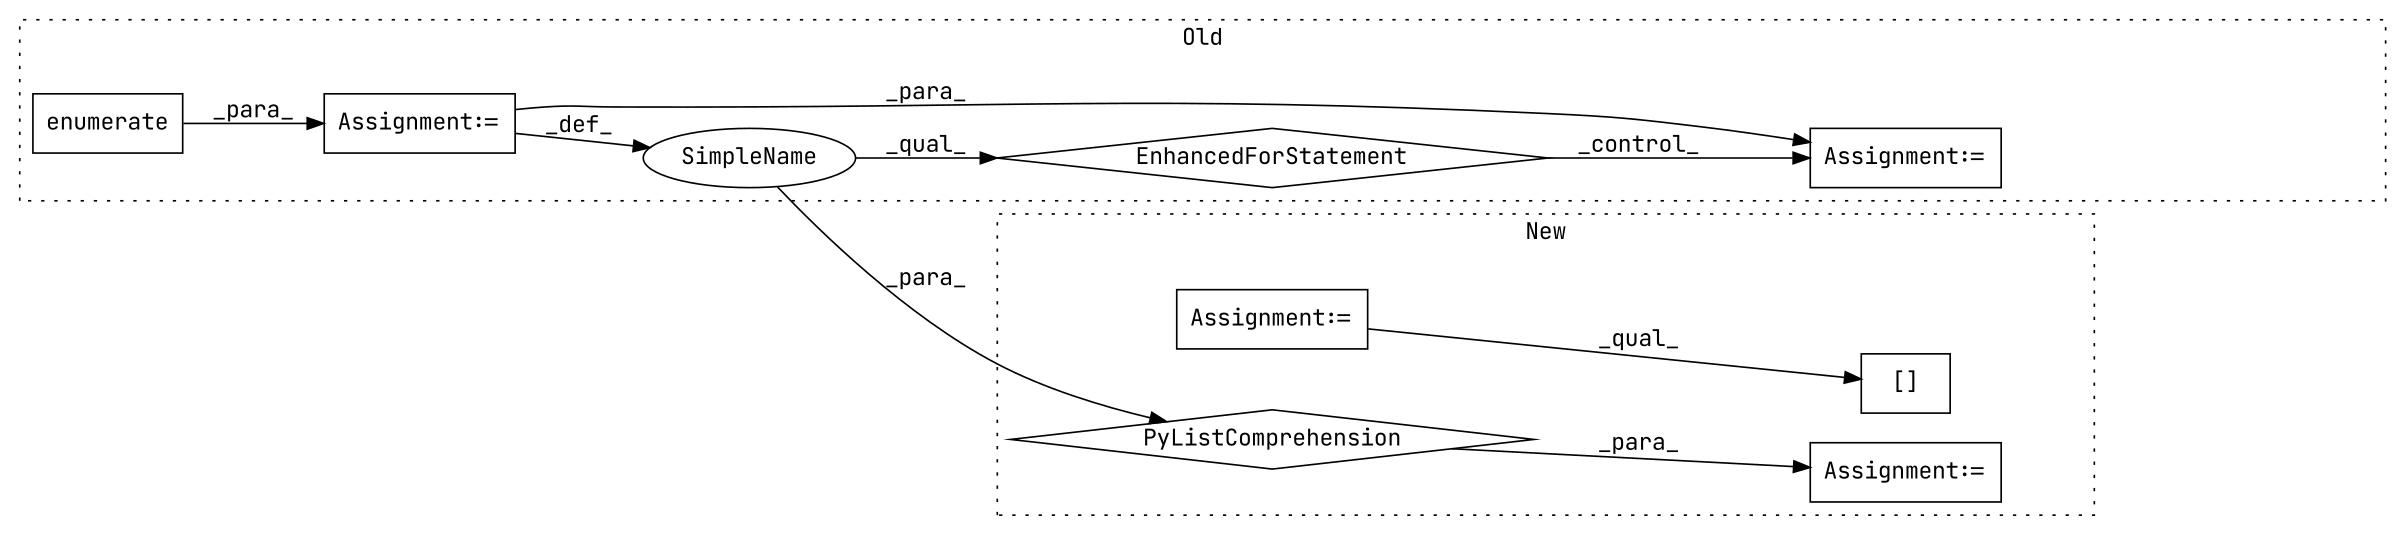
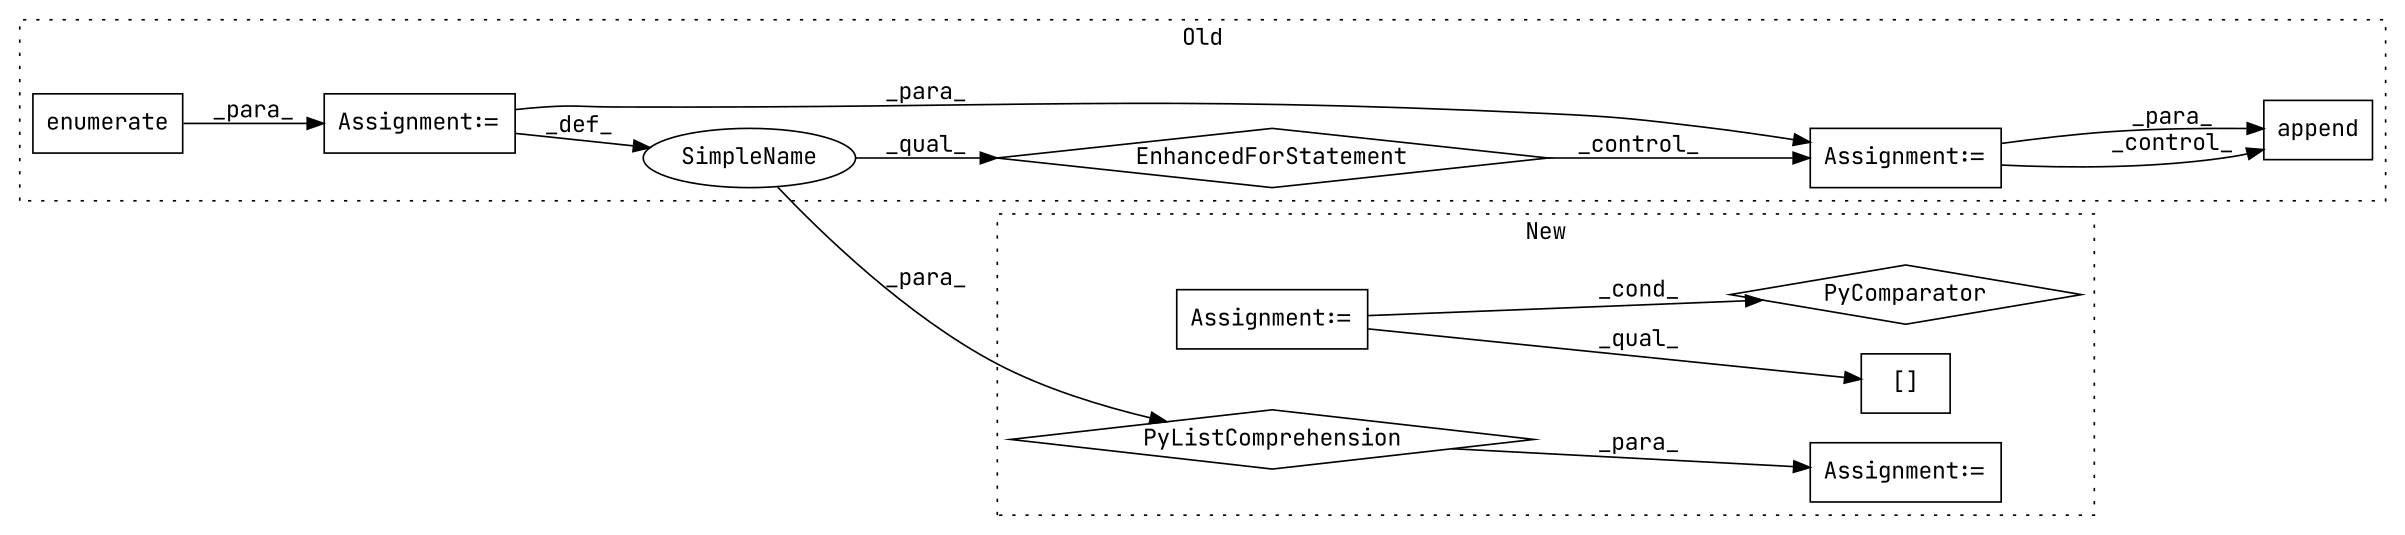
node "append": added
node "PyComparator": added
